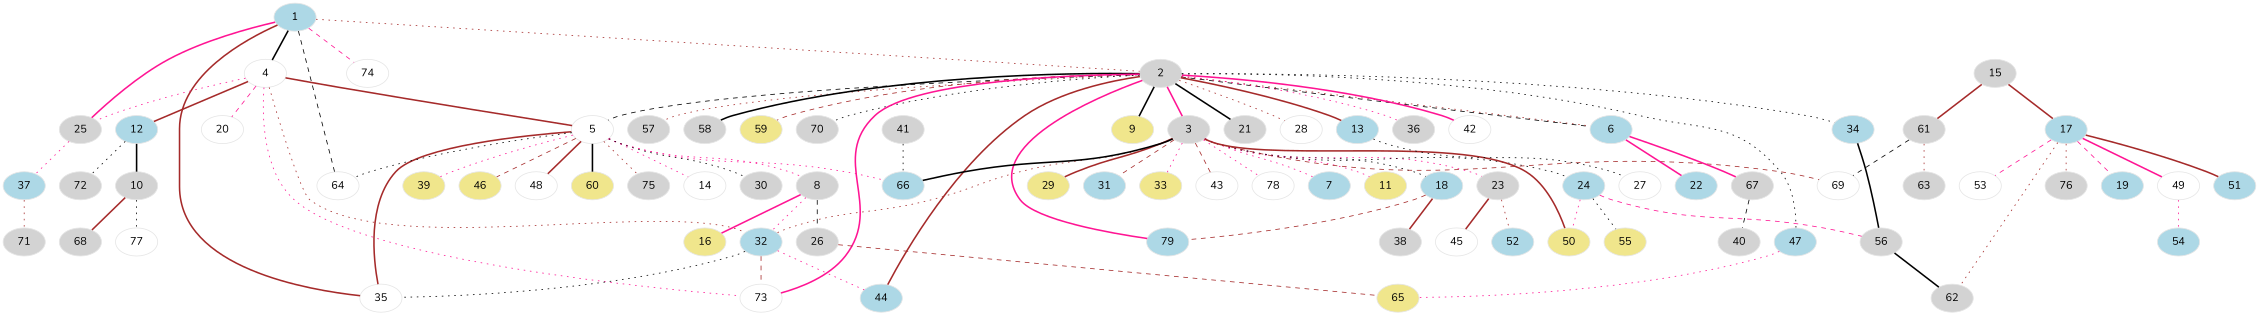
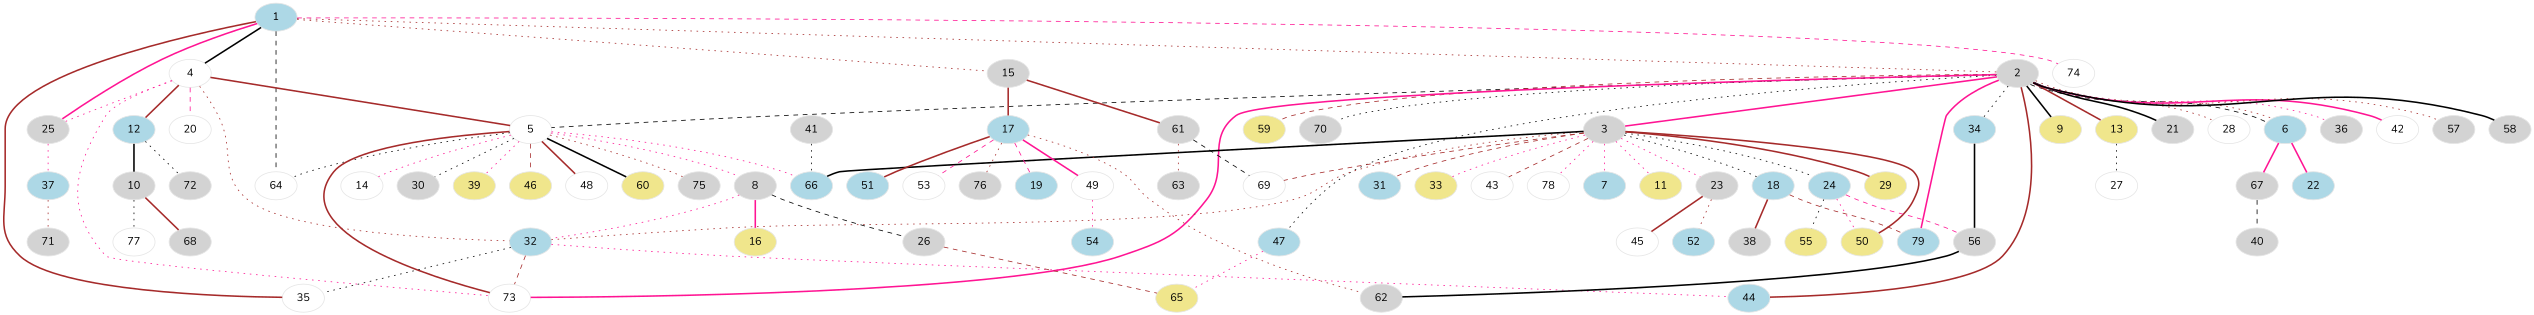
edge "1" -- "15": added
node "13": fillcolor lightblue -> khaki
edge "5" -- "35": now "5" -- "73"
